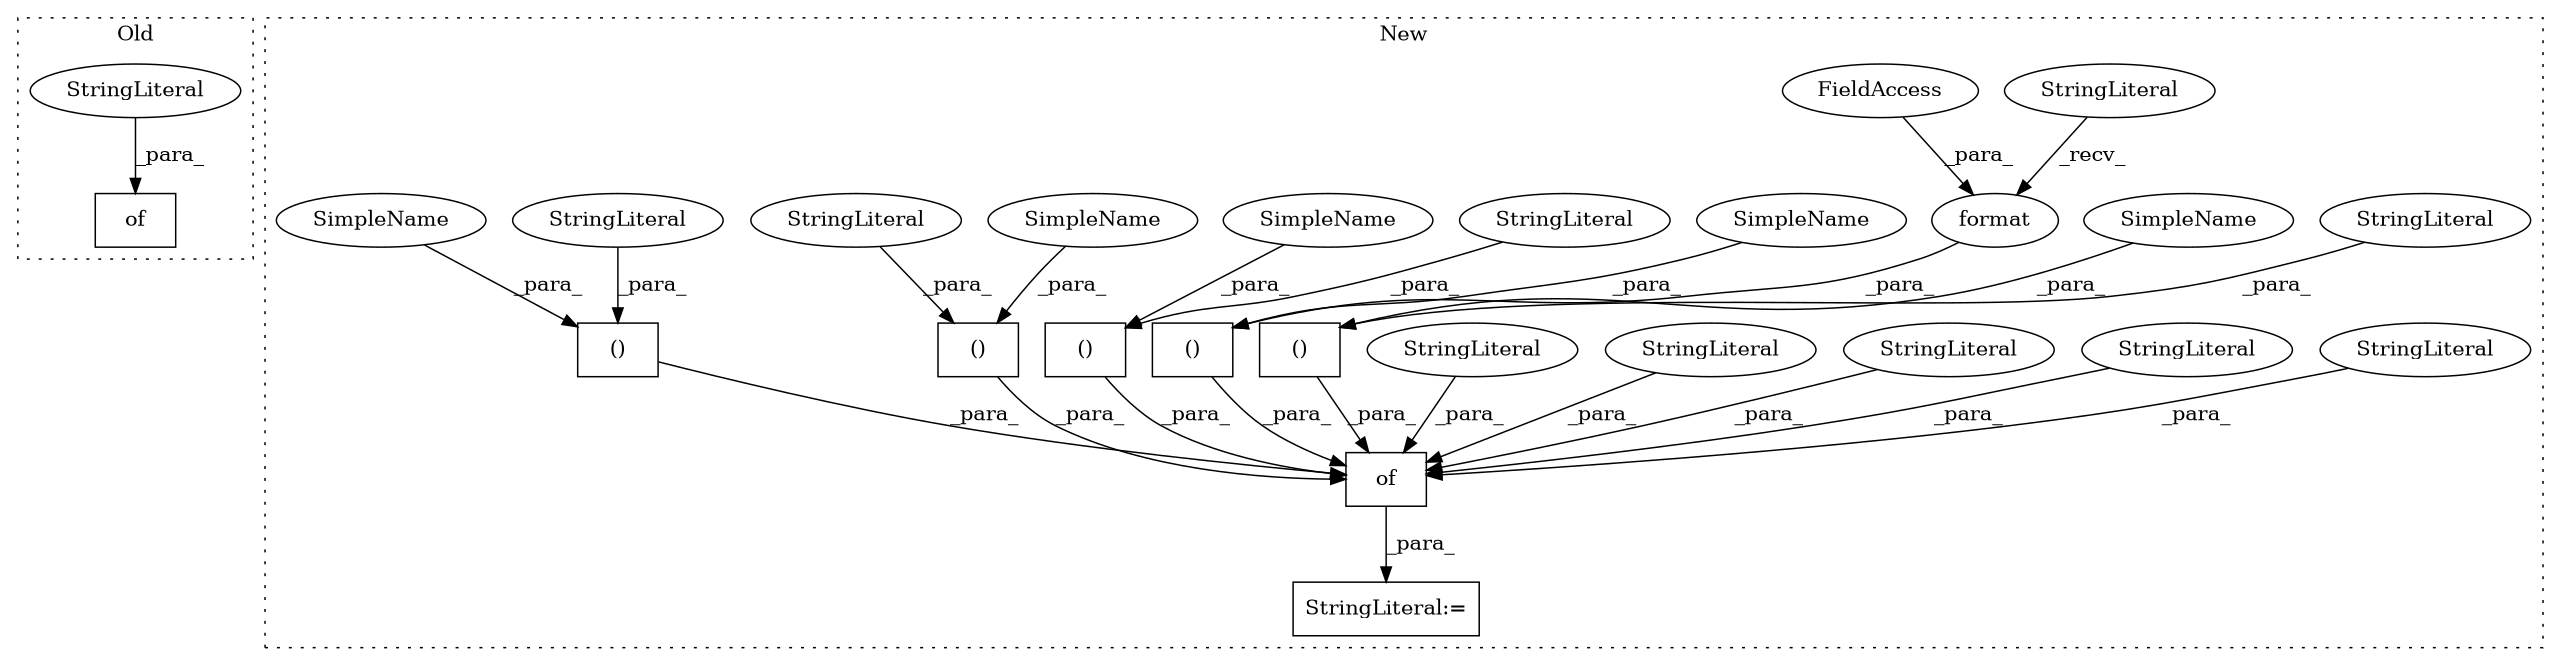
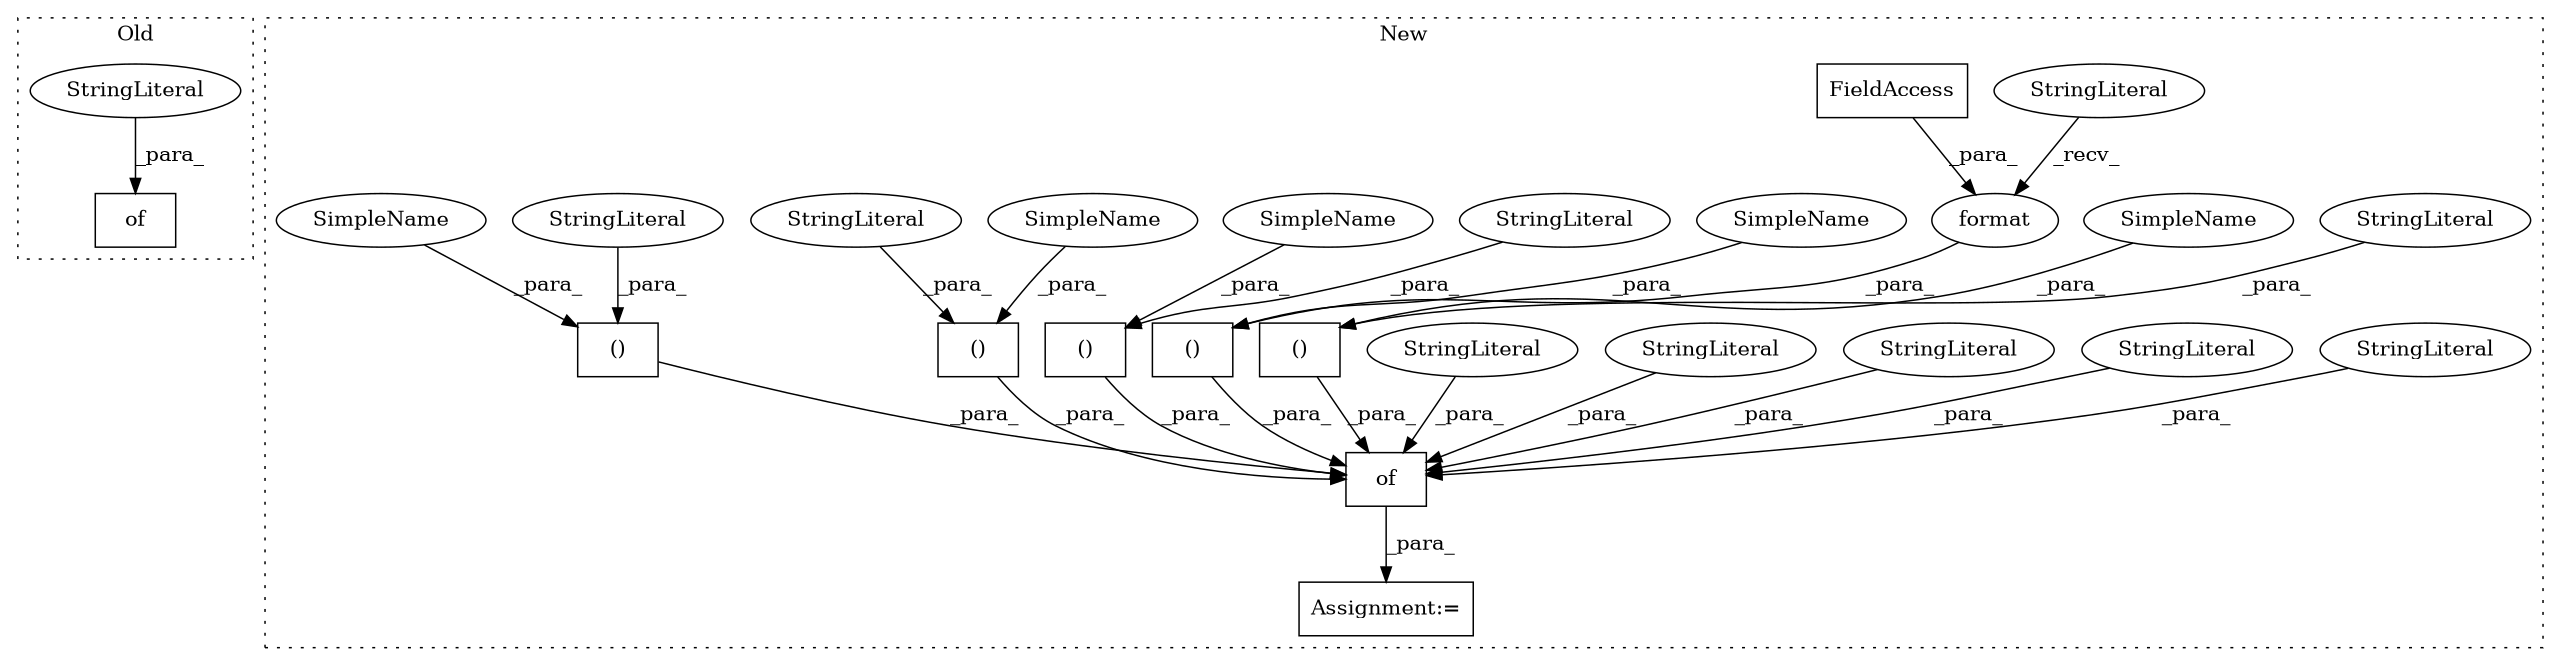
node "FieldAccess": shape ellipse -> box
node "StringLiteral:=": label "StringLiteral:=" -> "Assignment:="
